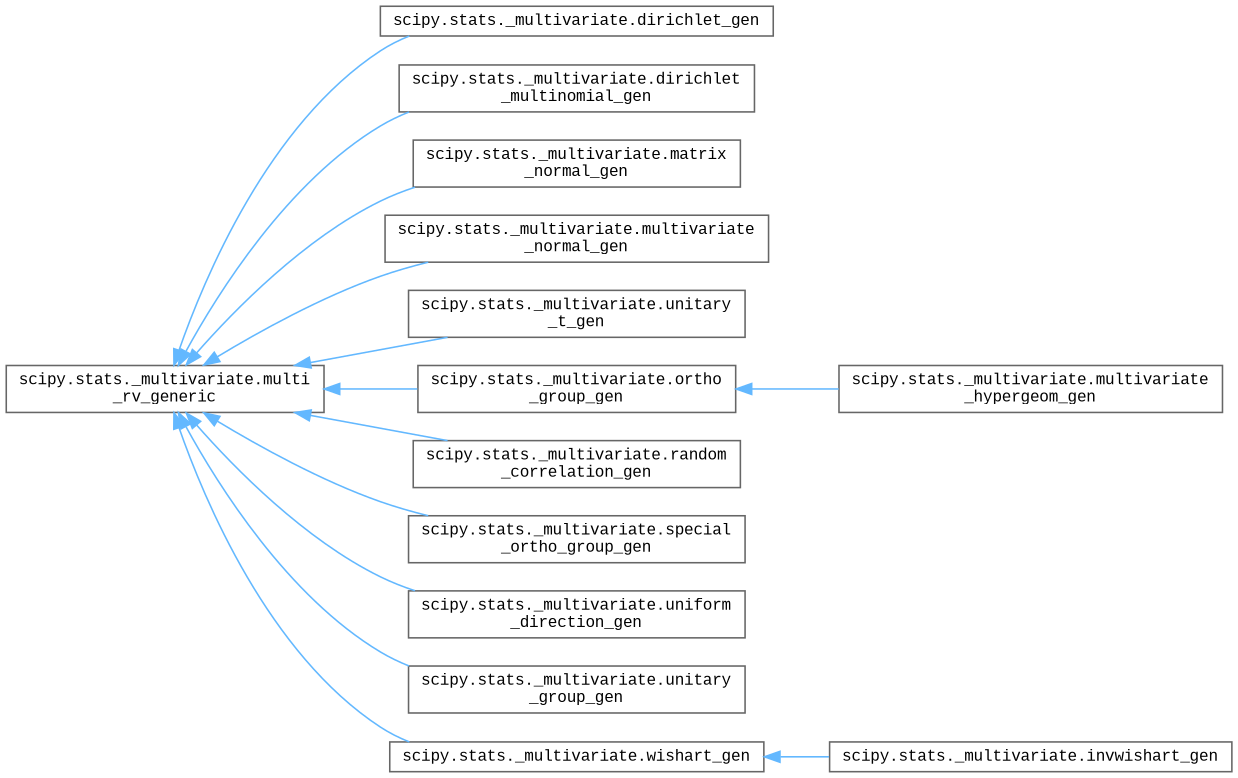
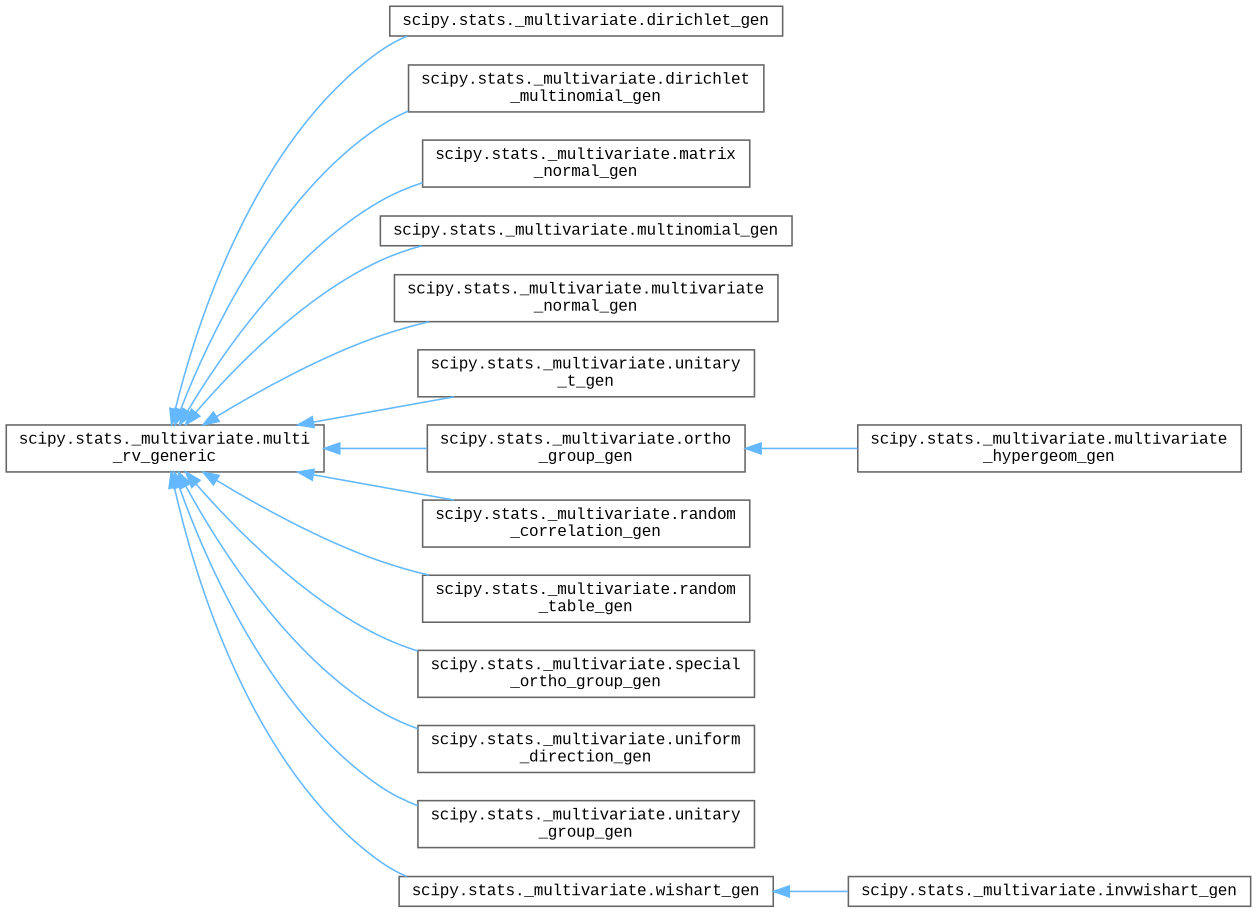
node "scipy.stats._multivariate.multinomial_gen": added
node "scipy.stats._multivariate.random _table_gen": added
